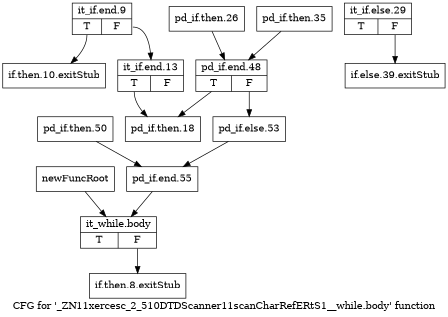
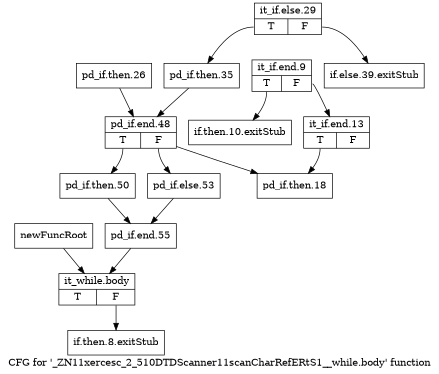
edge "it_if.else.29" -> "pd_if.then.35": added
edge "pd_if.end.48" -> "pd_if.then.50": added
